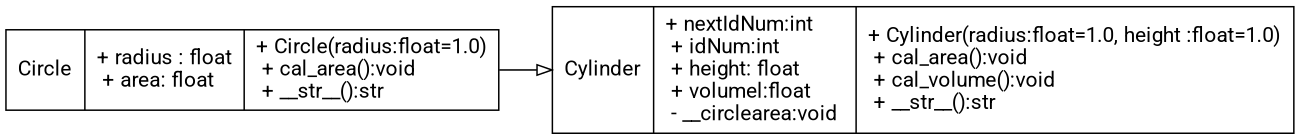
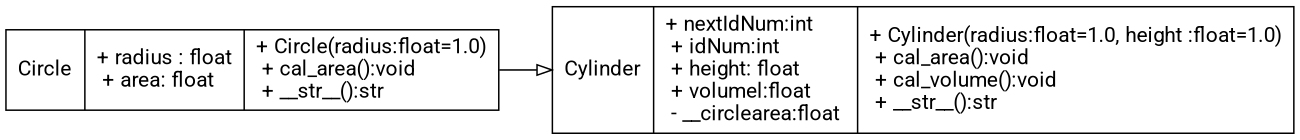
node "Cylinder": text "- __circlearea:void" -> "- __circlearea:float"
